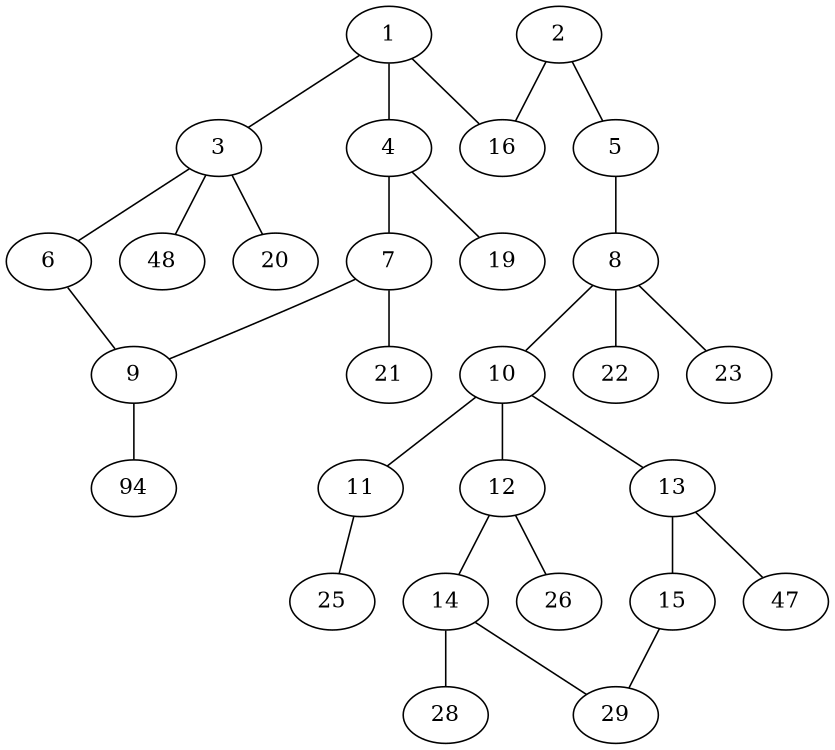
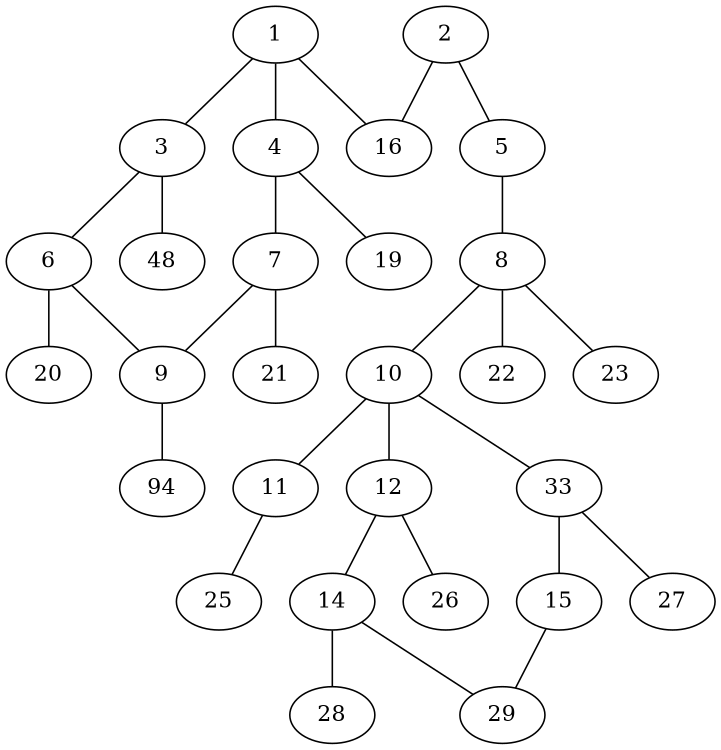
edge "3" -- "20": now "6" -- "20"
node "13": label "13" -> "33"
node "47": label "47" -> "27"
